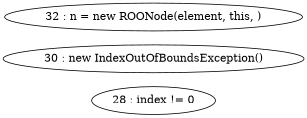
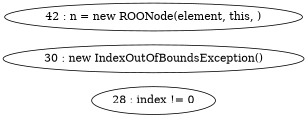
node "32 : n = new ROONode(element, this, )": label "32 : n = new ROONode(element, this, )" -> "42 : n = new ROONode(element, this, )"
